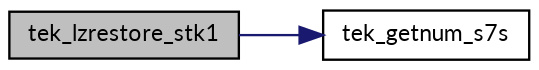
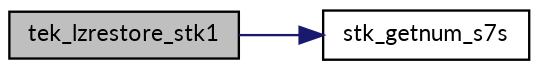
node "tek_getnum_s7s": label "tek_getnum_s7s" -> "stk_getnum_s7s"
